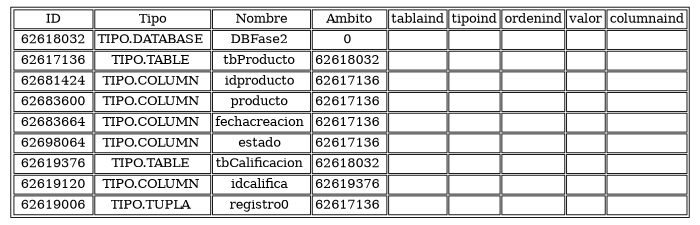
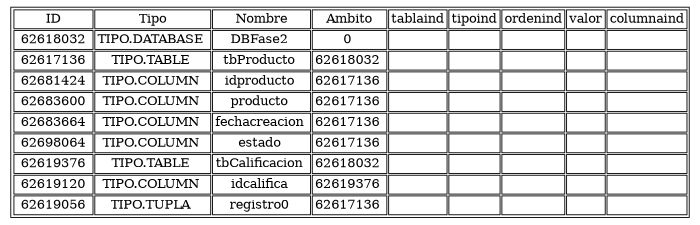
node "ID": text "62619006" -> "62619056"
